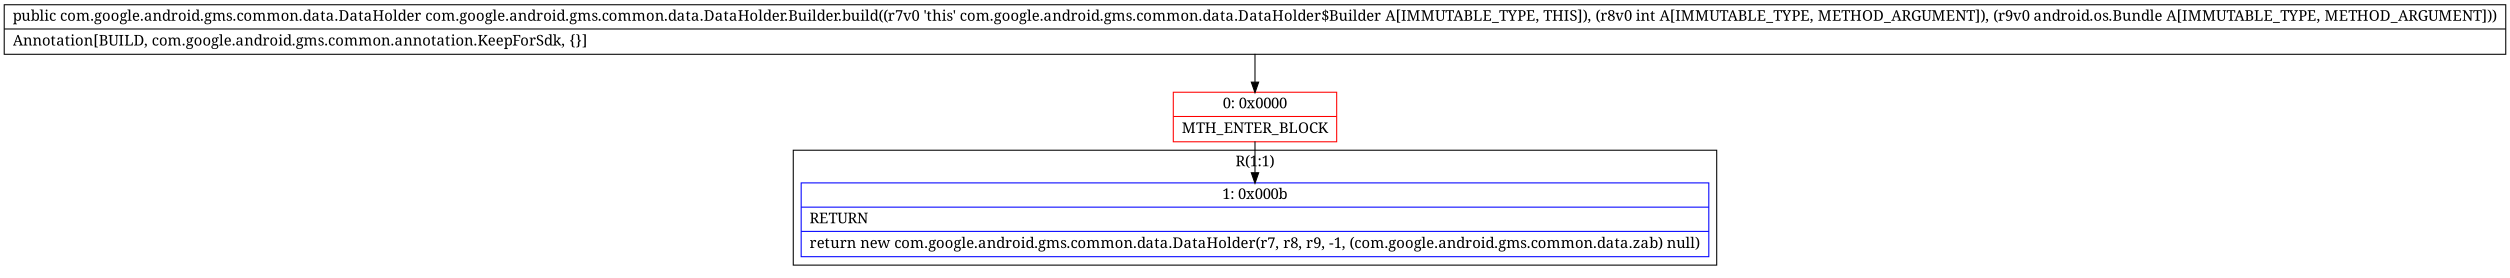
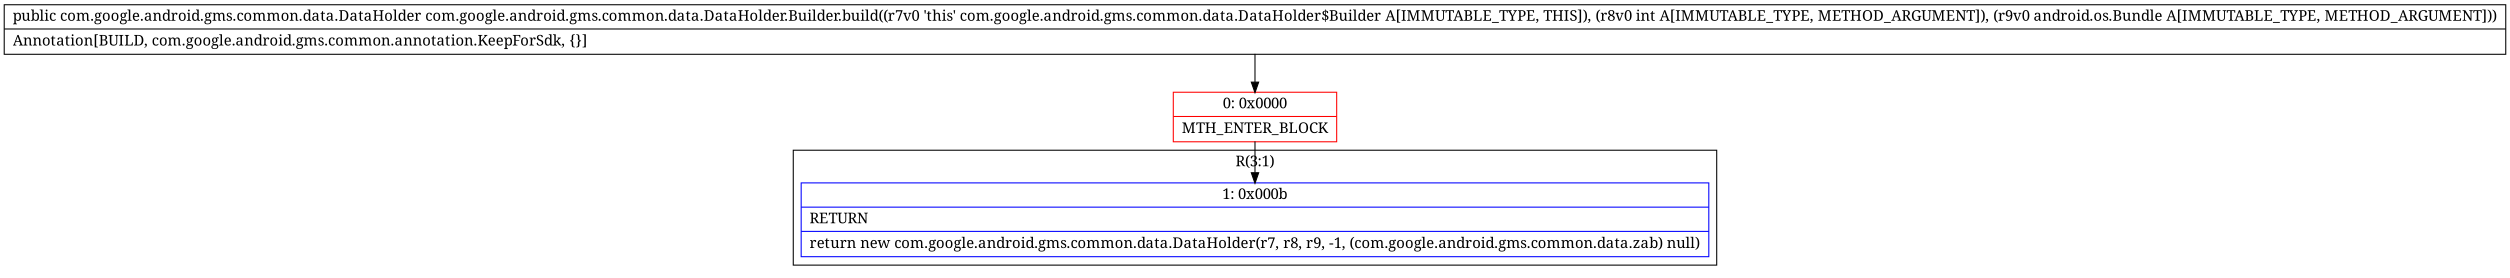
cluster "R(1:1)": label "R(1:1)" -> "R(3:1)"
